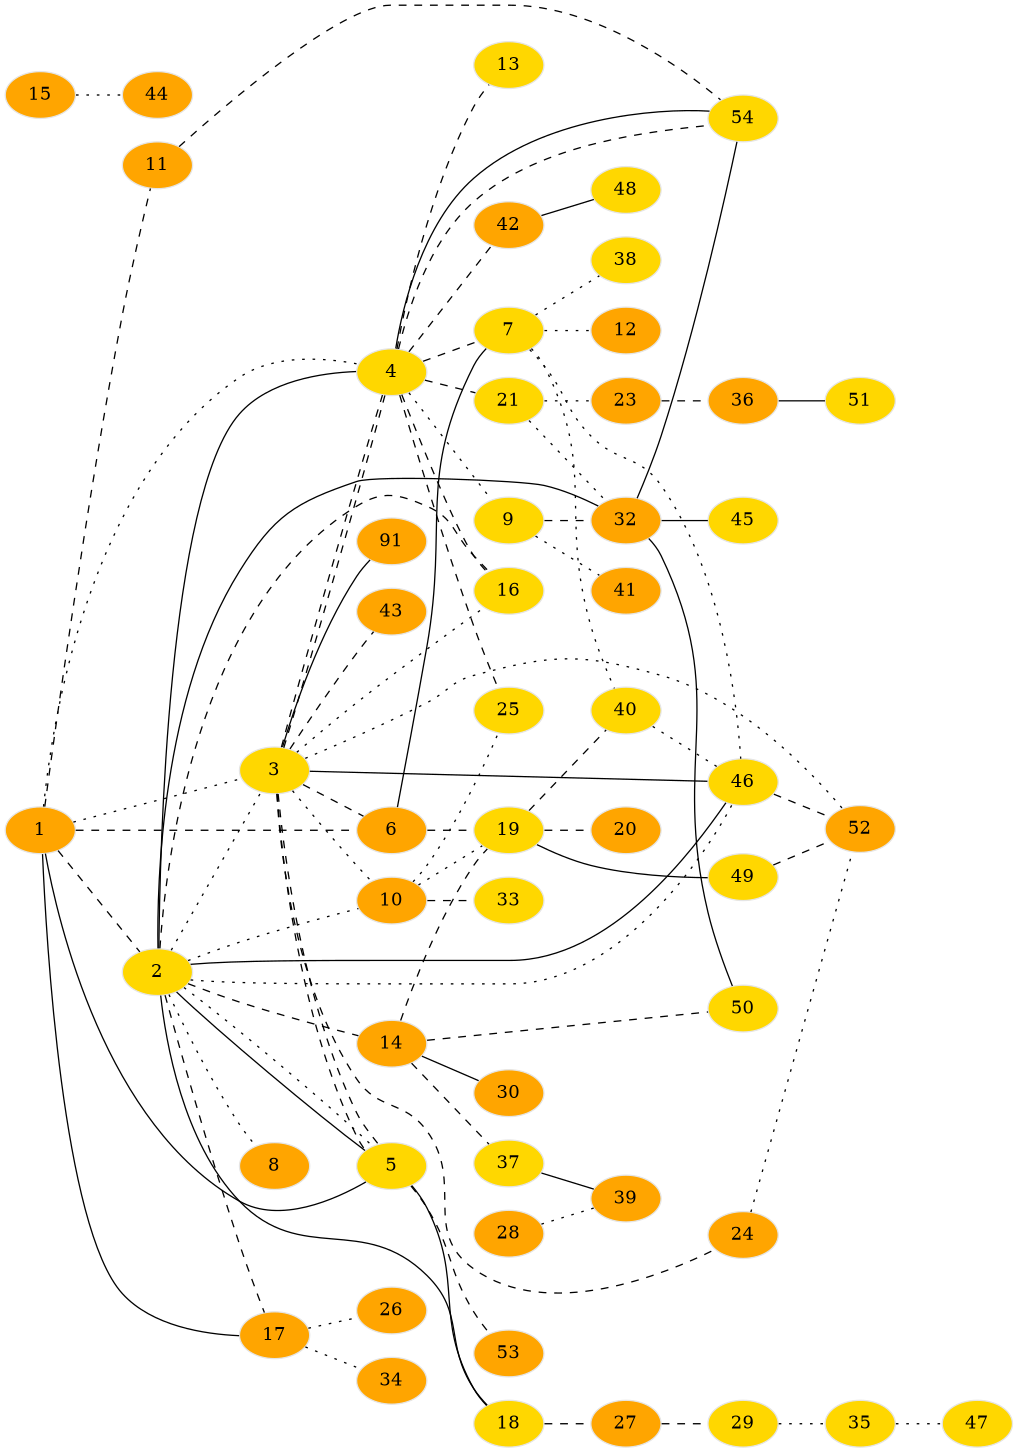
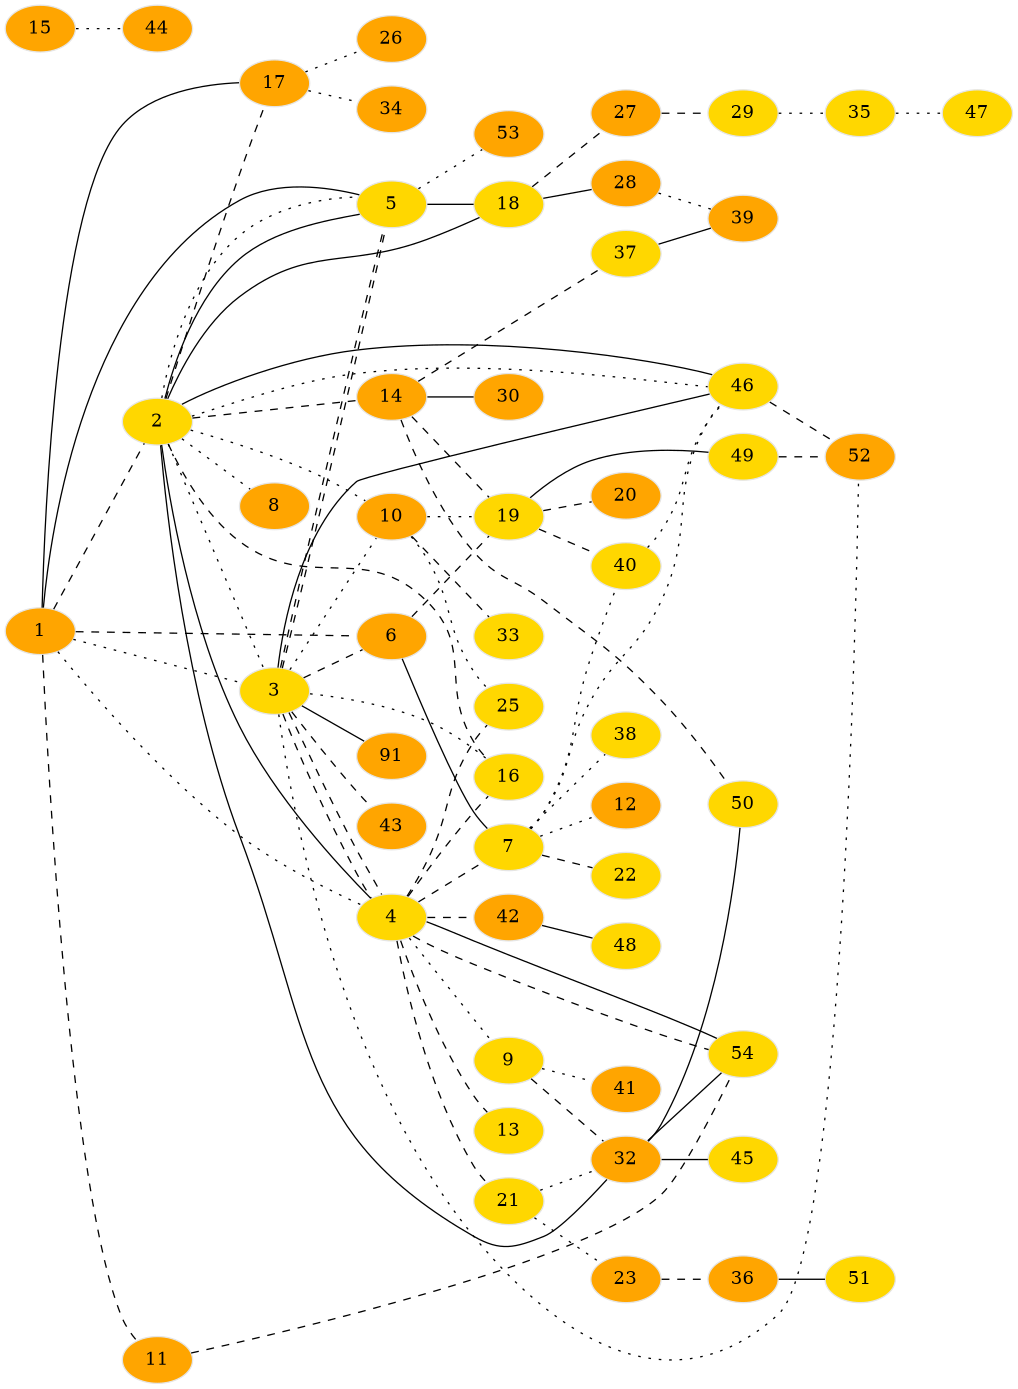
edge "28" -- "18": added
node "22": added
node "24": removed
edge "5" -- "53": style dashed -> dotted
